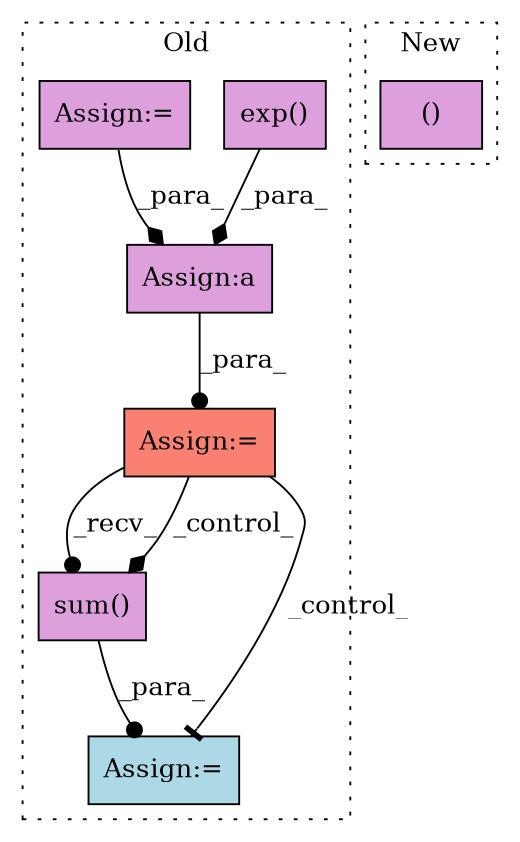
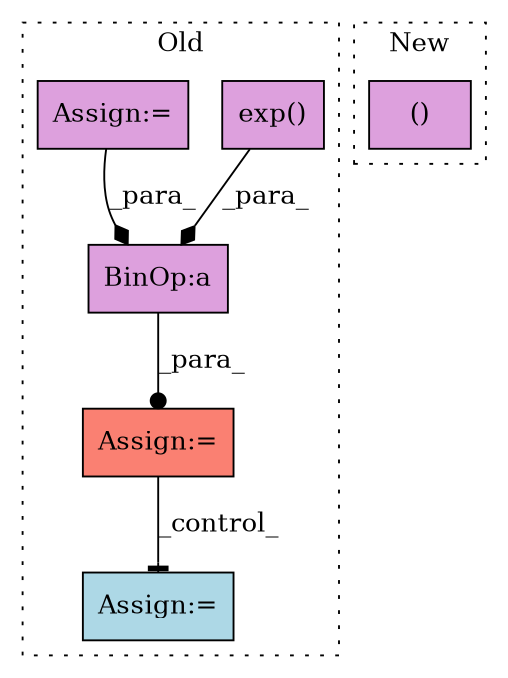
node "Assign:a": label "Assign:a" -> "BinOp:a"
node "sum()": removed
